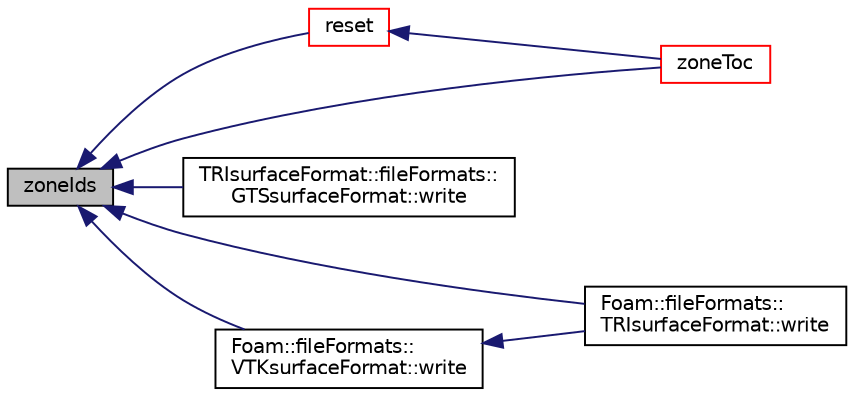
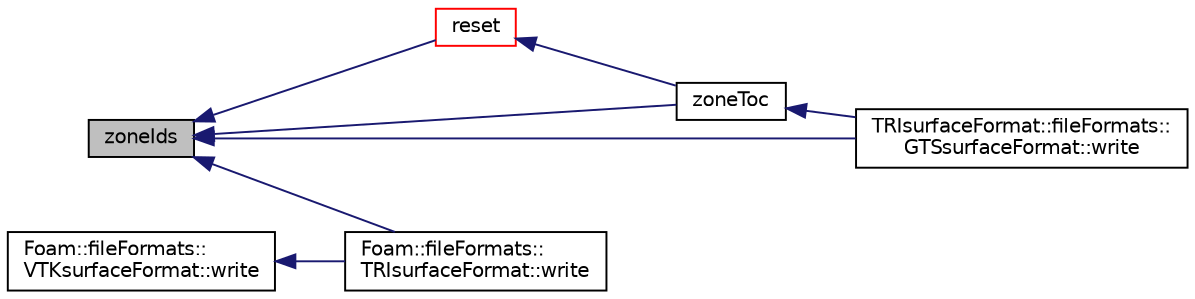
node "zoneToc": color red -> black
edge "TRIsurfaceFormat::fileFormats:: GTSsurfaceFormat::write" -> "zoneToc": added
edge "Foam::fileFormats:: VTKsurfaceFormat::write" -> "zoneIds": removed
